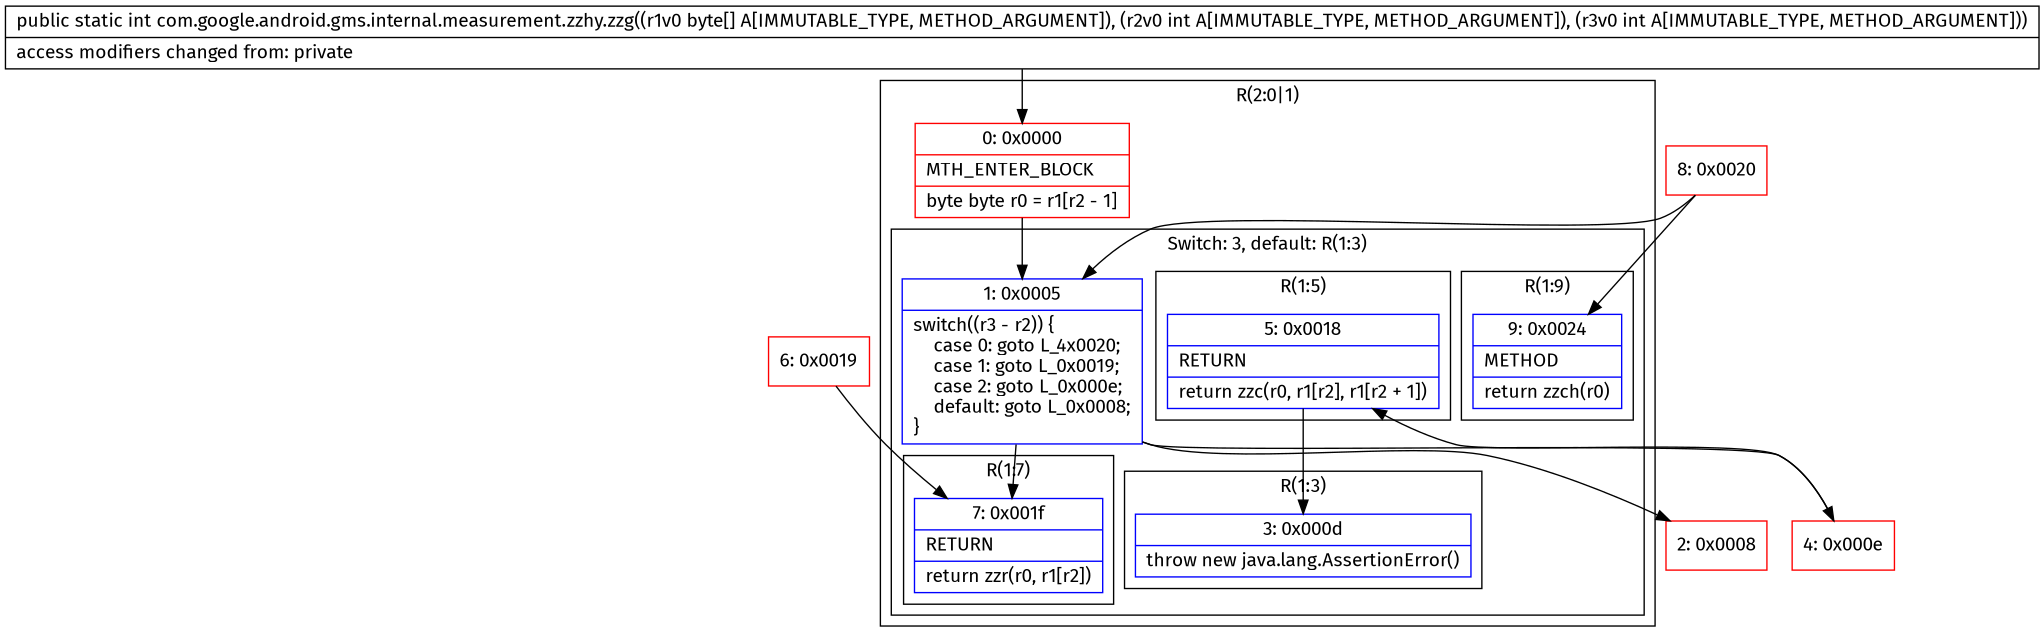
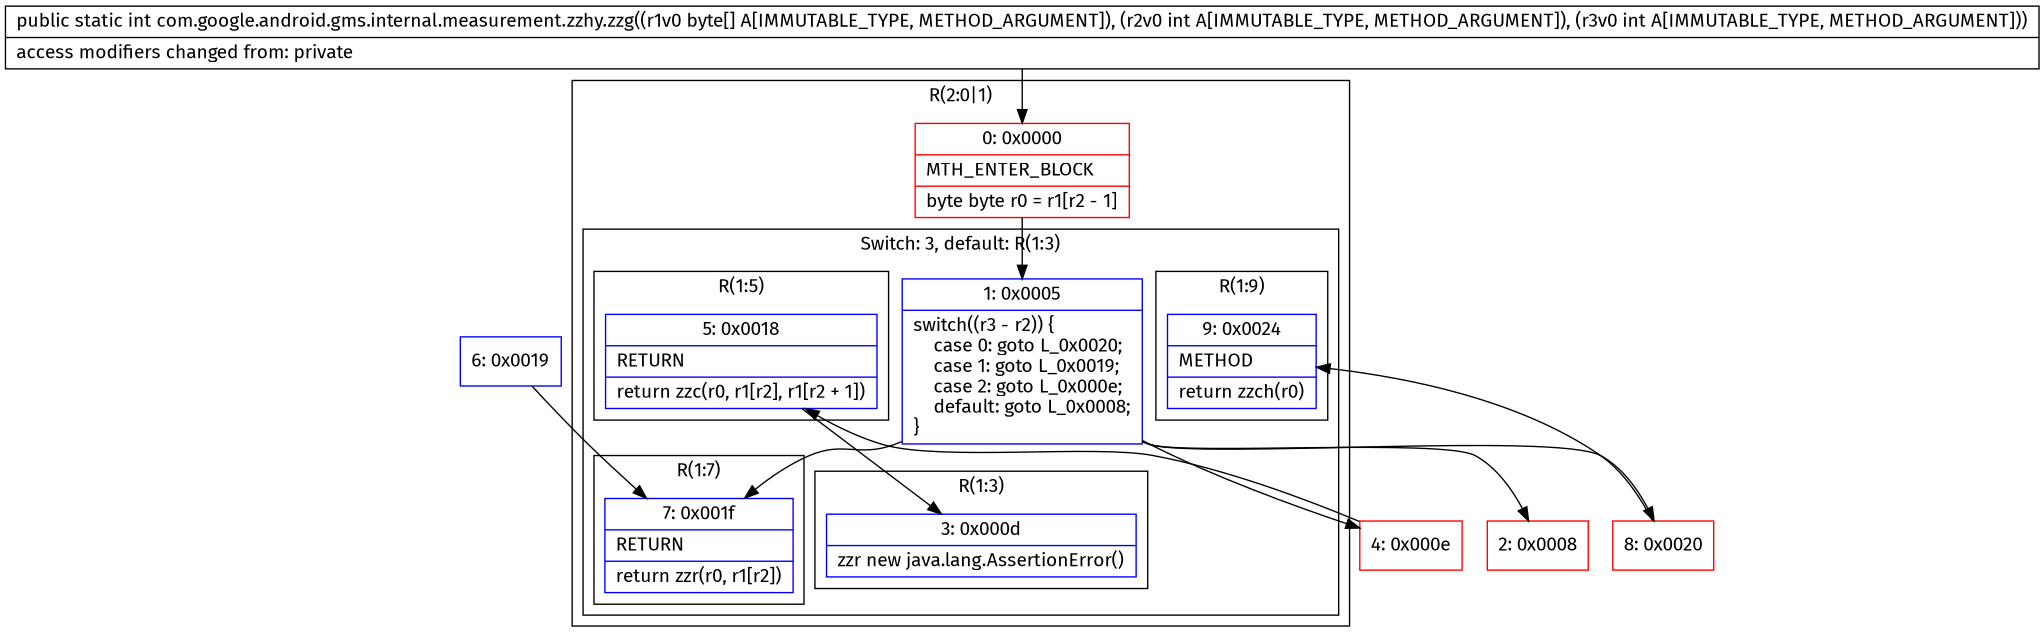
edge "8: 0x0020" -> "1: 0x0005": reversed
node "1: 0x0005": text "case 0: goto L_4x0020;" -> "case 0: goto L_0x0020;"
node "6: 0x0019": color red -> blue
node "3: 0x000d": text "throw new java.lang.AssertionError()" -> "zzr new java.lang.AssertionError()"
